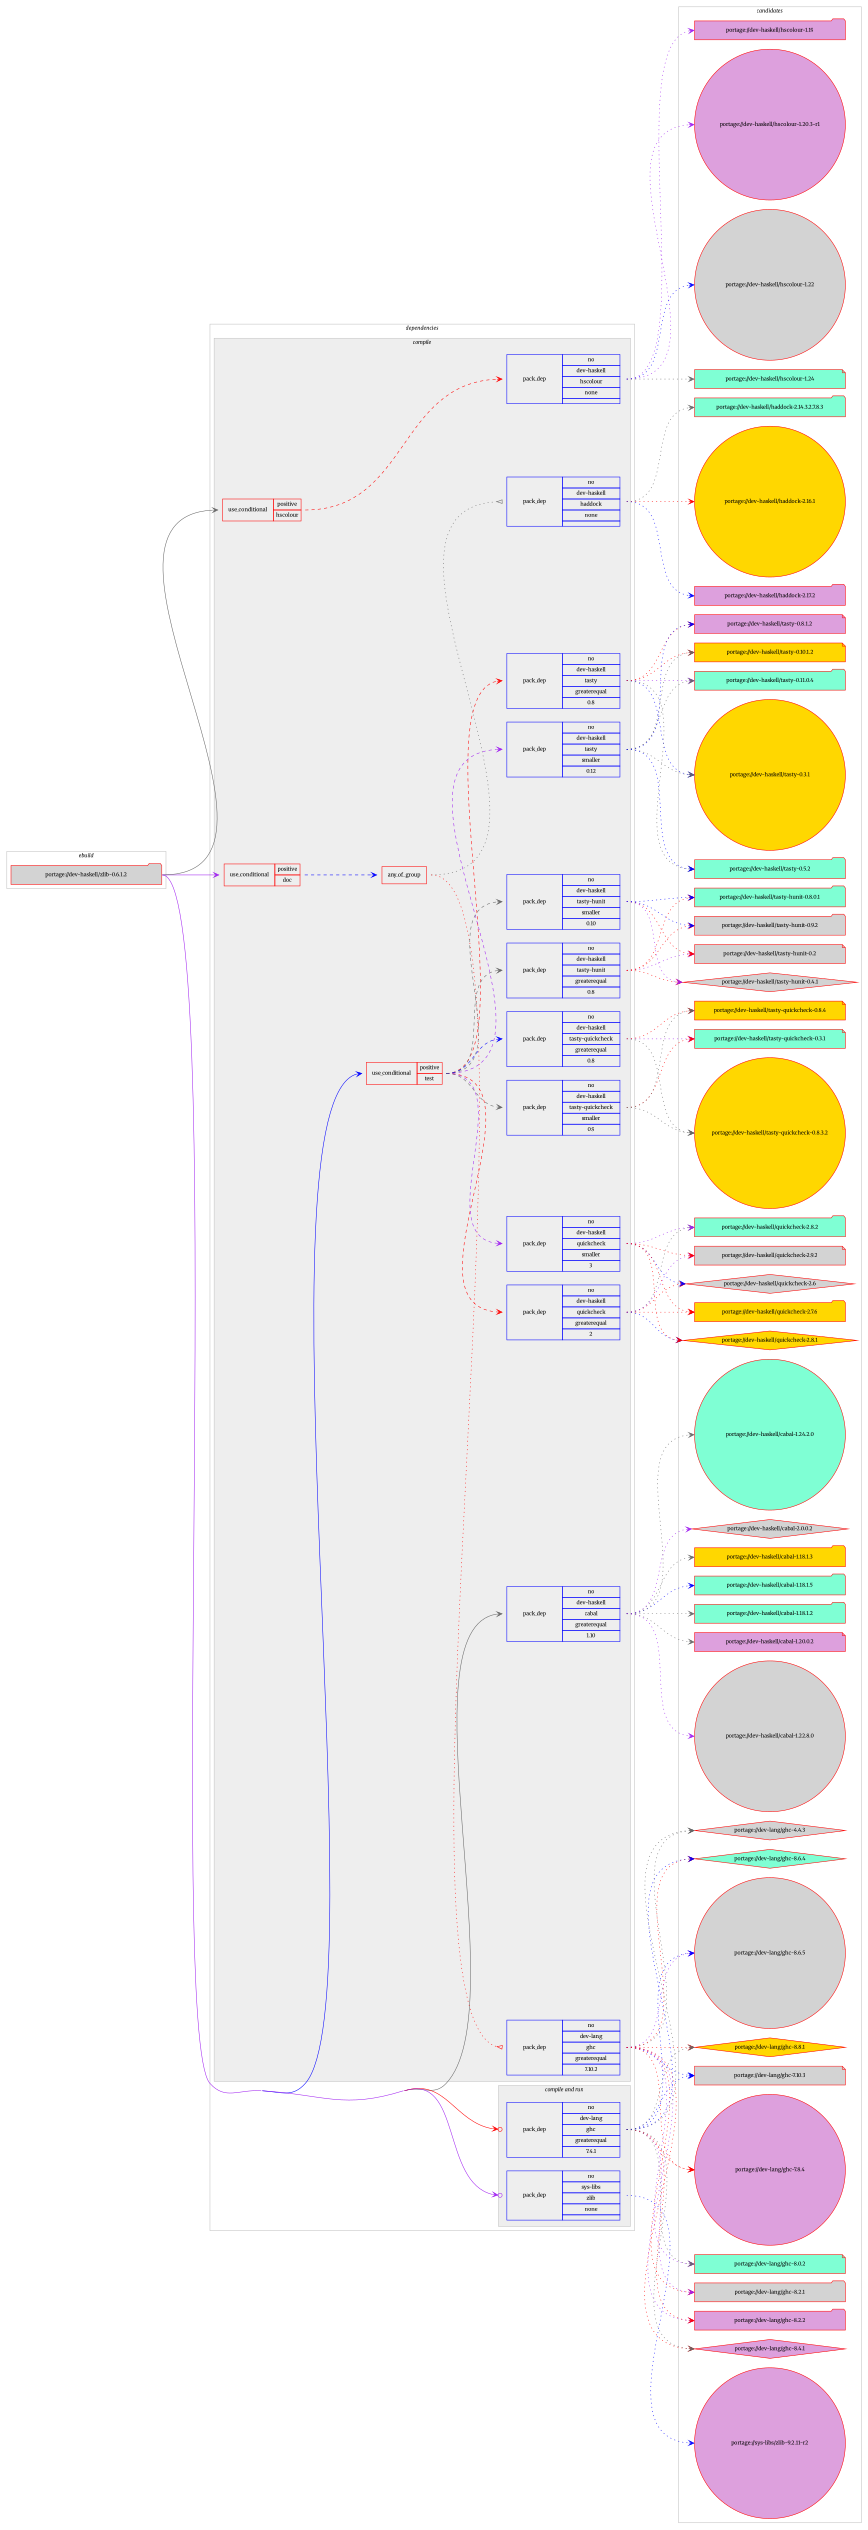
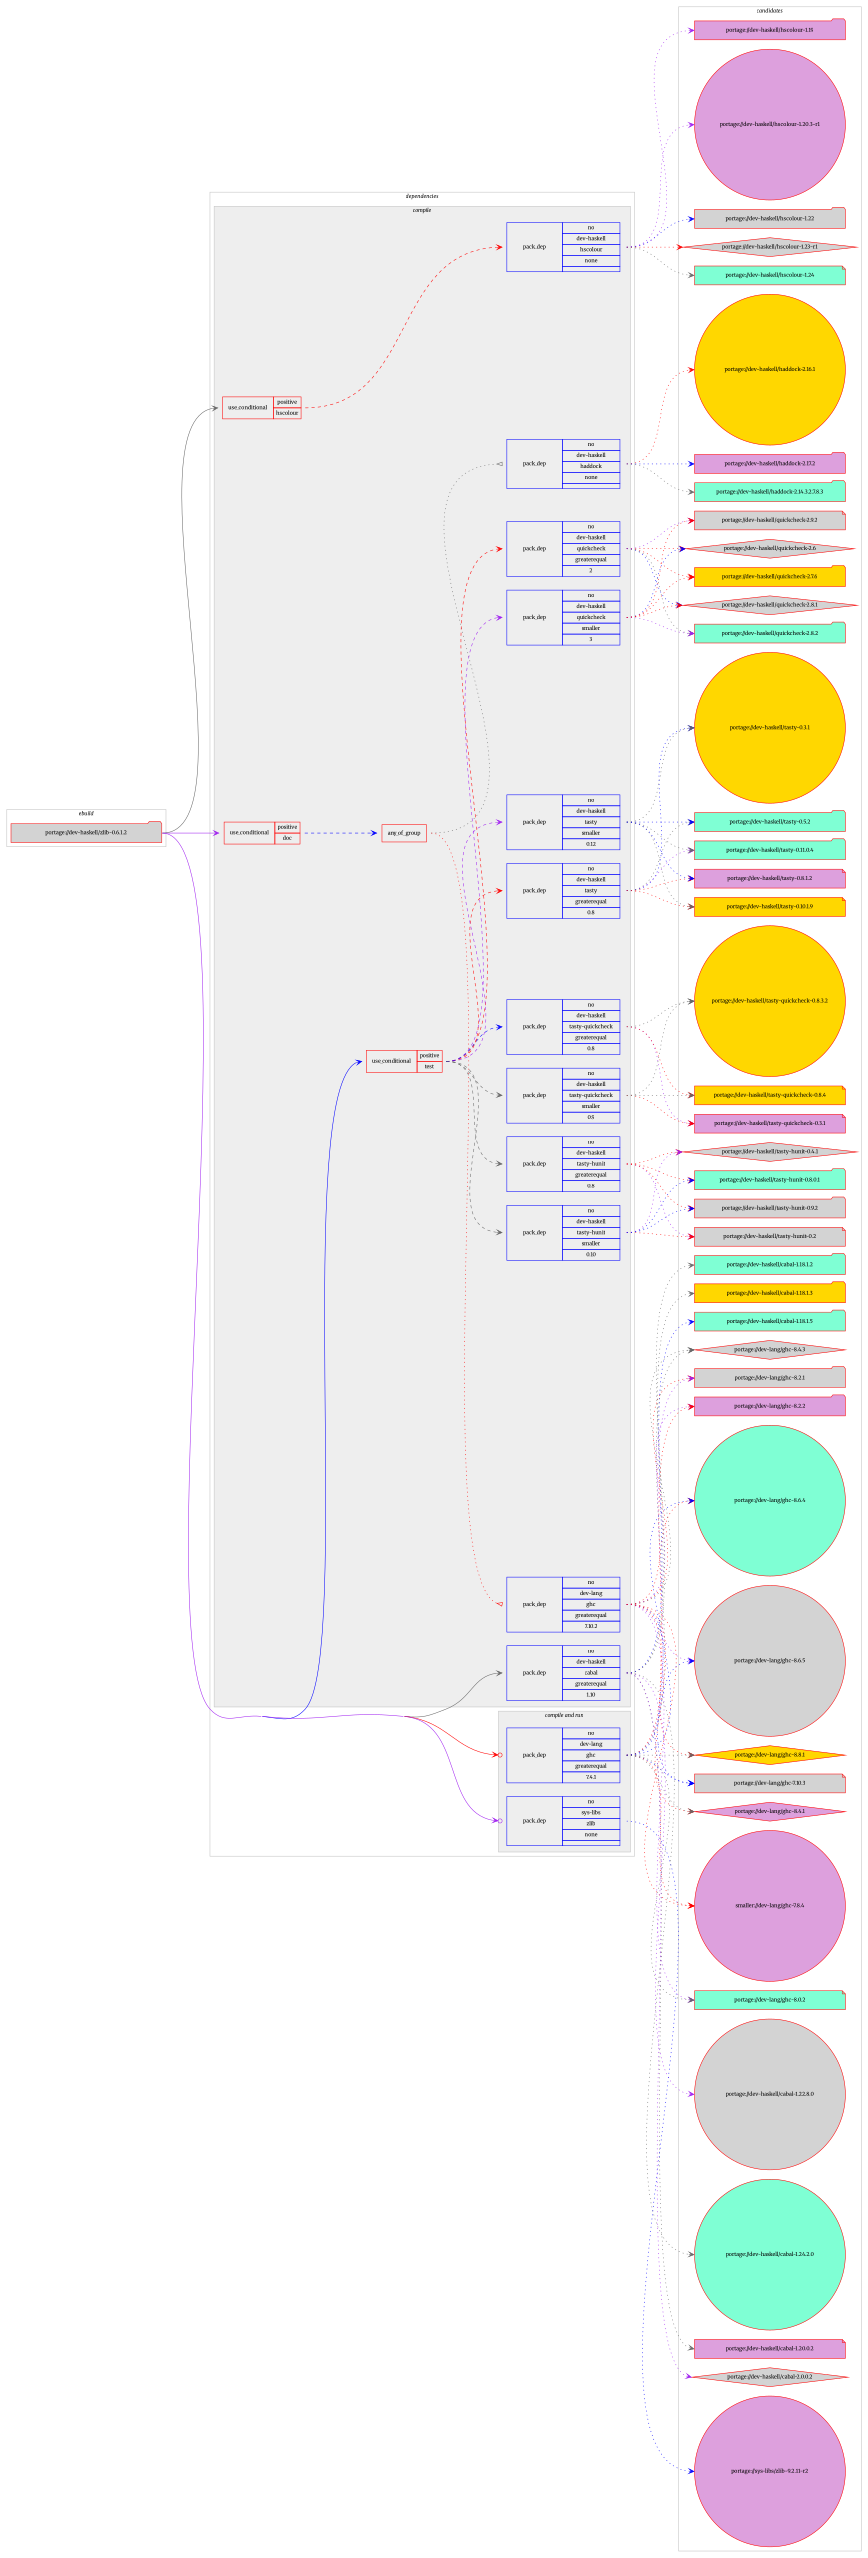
node "portage://dev-haskell/hscolour-1.23-r1": added
node "portage://dev-haskell/hscolour-1.22": shape circle -> folder
node "portage://dev-haskell/tasty-0.10.1.2": label "portage://dev-haskell/tasty-0.10.1.2" -> "portage://dev-haskell/tasty-0.10.1.9"
node "portage://dev-haskell/tasty-quickcheck-0.3.1": fillcolor aquamarine -> plum
node "portage://dev-haskell/quickcheck-2.8.1": fillcolor gold -> lightgrey
node "portage://dev-lang/ghc-4.4.3": label "portage://dev-lang/ghc-4.4.3" -> "portage://dev-lang/ghc-8.4.3"
node "portage://dev-lang/ghc-8.6.4": shape diamond -> circle
node "portage://dev-lang/ghc-7.8.4": label "portage://dev-lang/ghc-7.8.4" -> "smaller://dev-lang/ghc-7.8.4"
